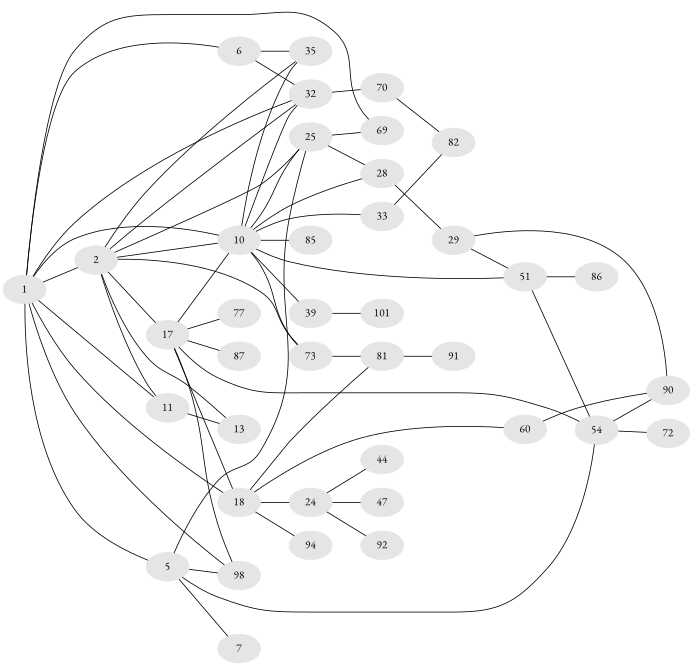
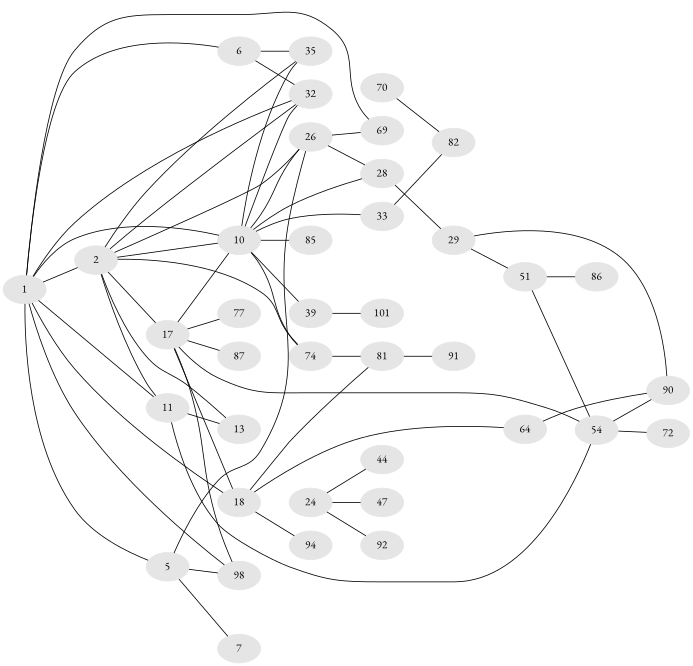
edge "70" -- "32": removed
node "25": label "25" -> "26"
edge "10" -- "51": removed
node "73": label "73" -> "74"
node "60": label "60" -> "64"
edge "18" -- "24": removed
edge "54" -- "5": now "54" -- "11"
